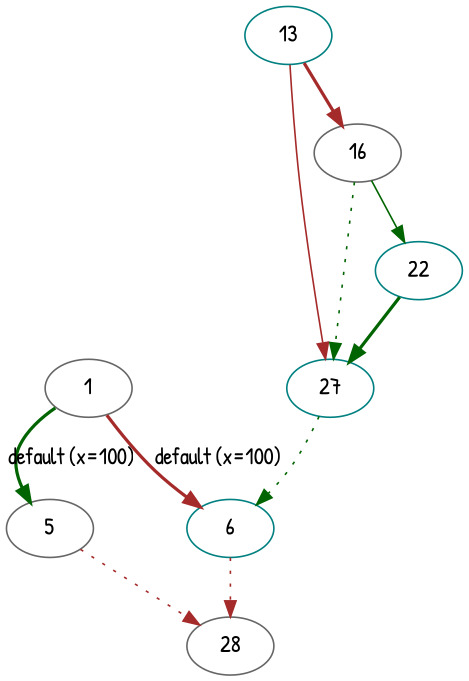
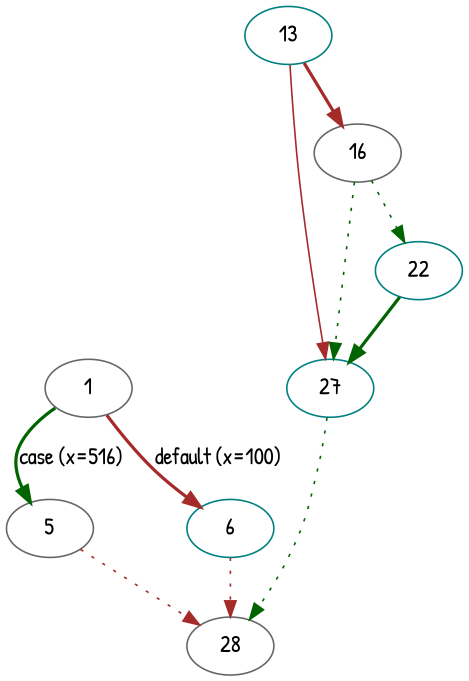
edge "16" -> "22": style solid -> dotted
edge "27" -> "6": now "27" -> "28"
edge "1" -> "5": label "default (x=100)" -> "case (x=516)"
